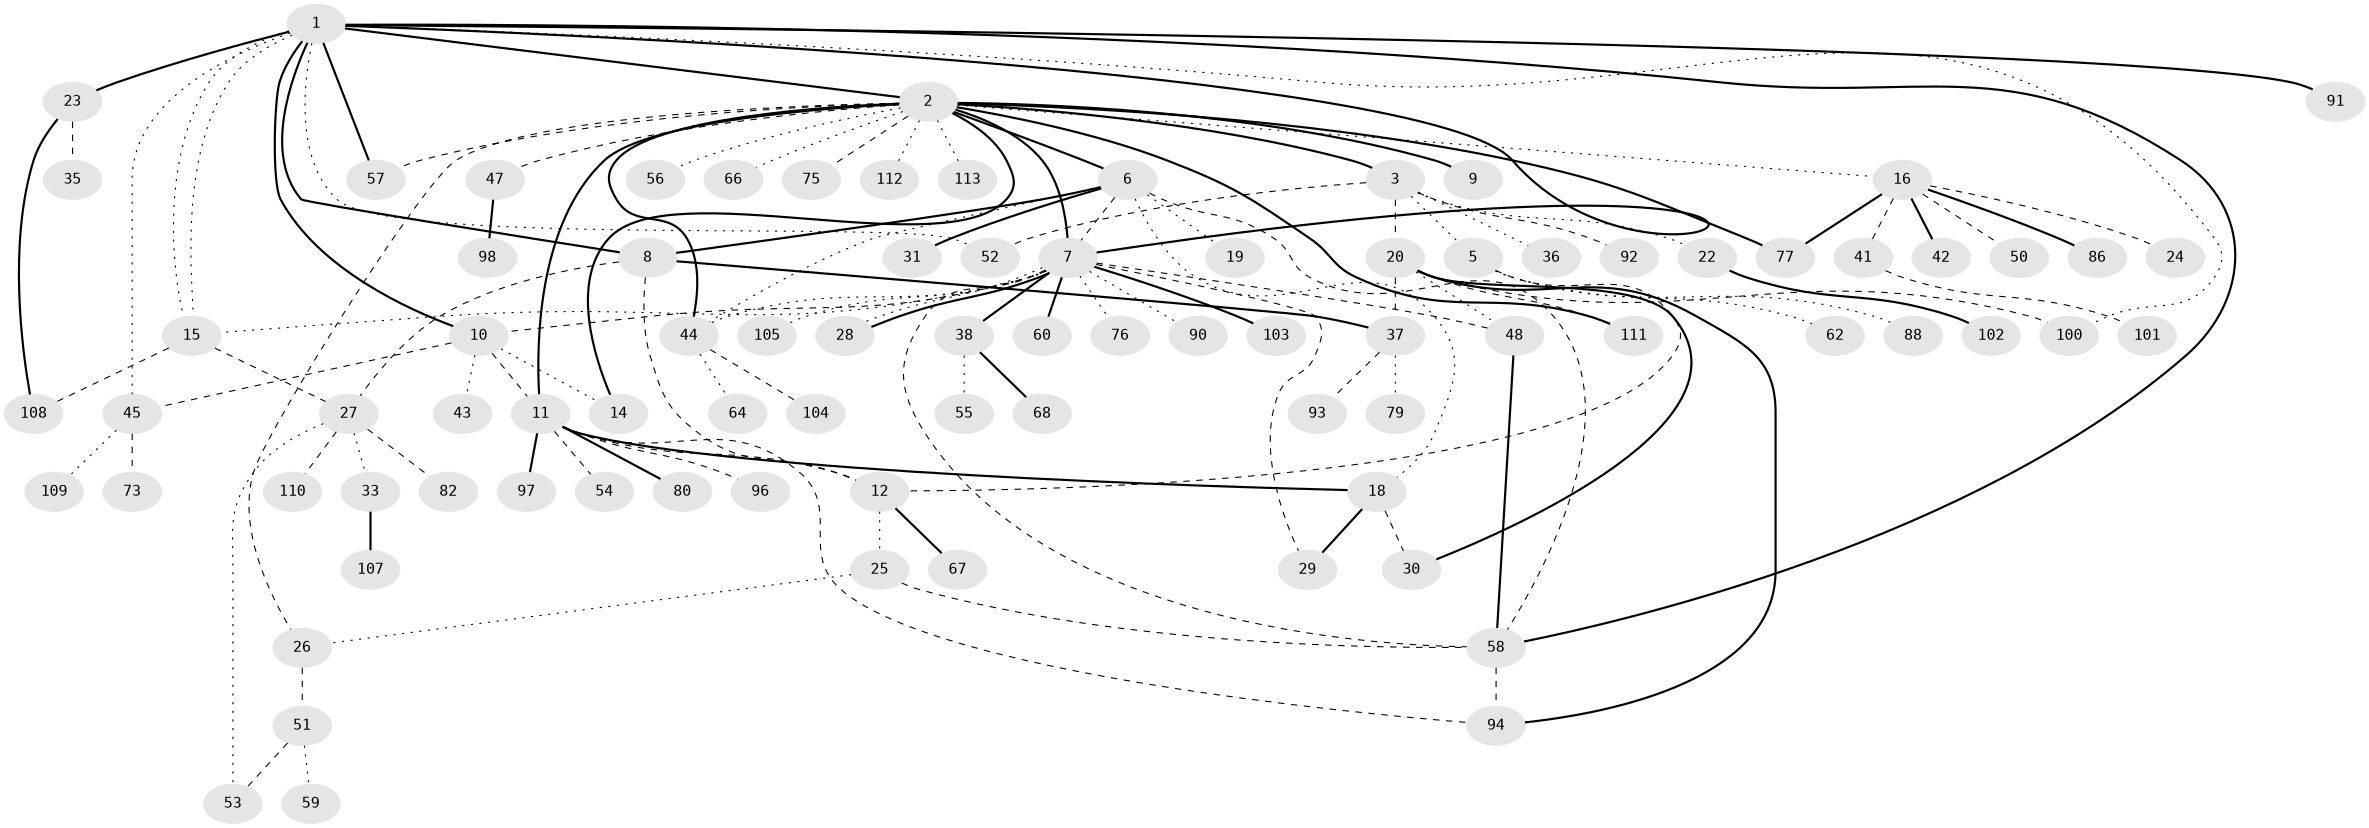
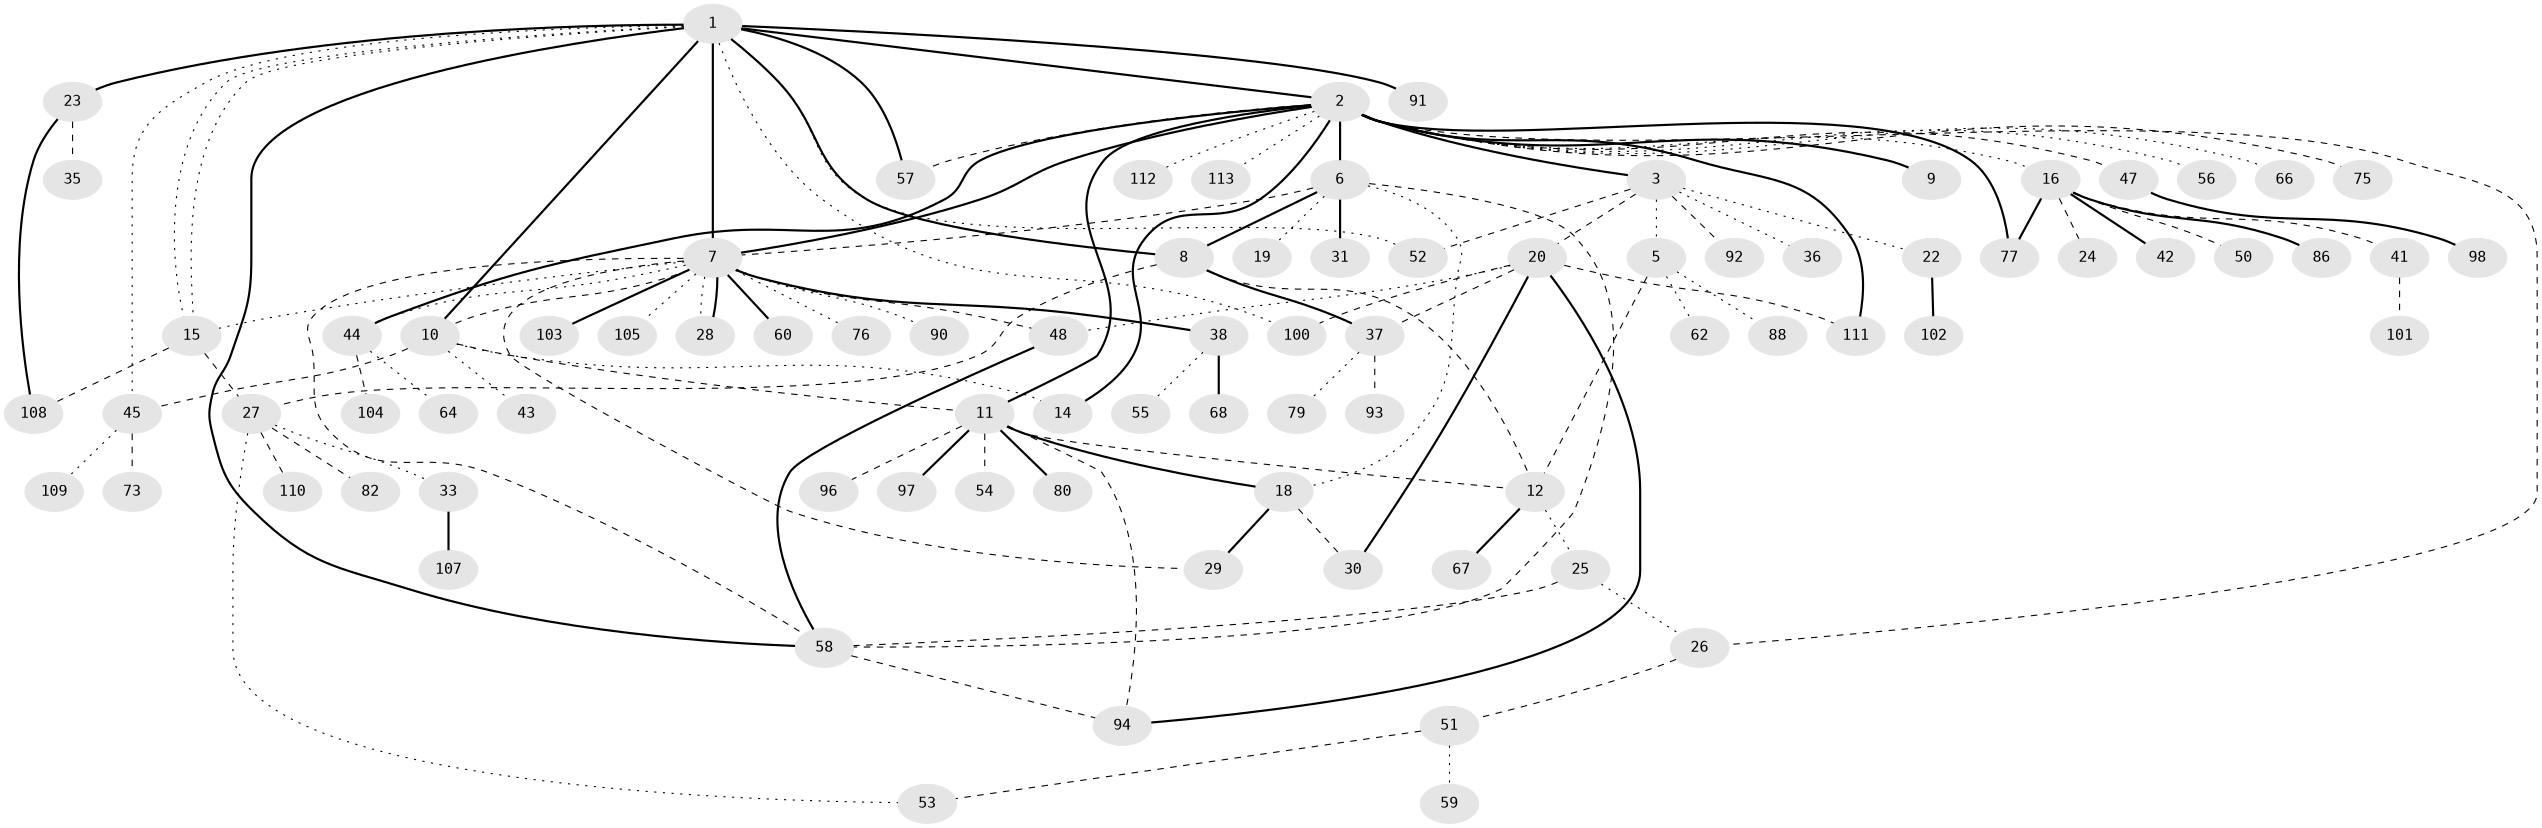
edge "6" -- "44": removed
